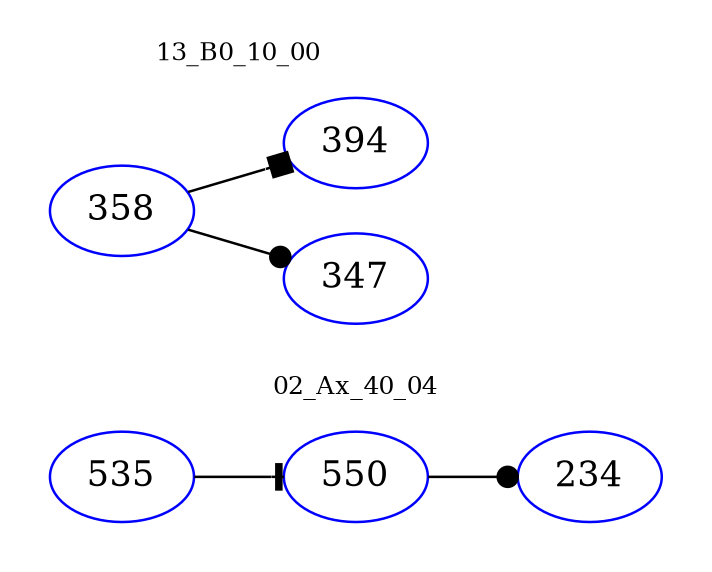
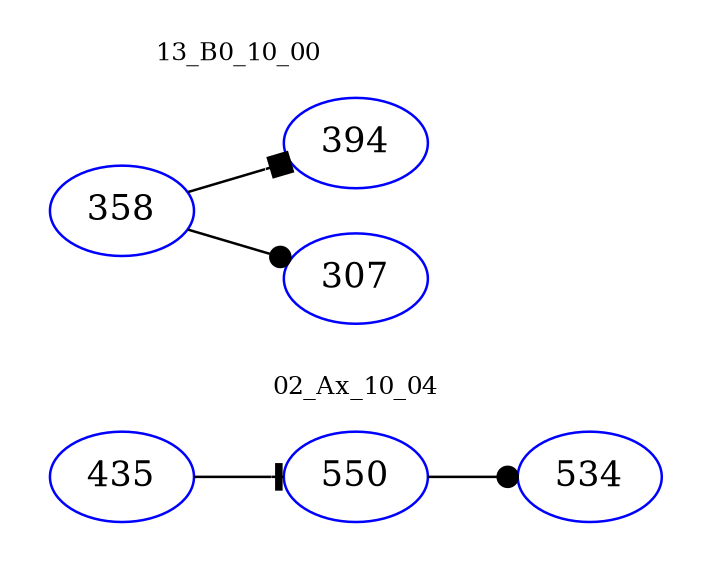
node "347": label "347" -> "307"
cluster "02_Ax_40_04": label "02_Ax_40_04" -> "02_Ax_10_04"
node "535": label "535" -> "435"
node "234": label "234" -> "534"
